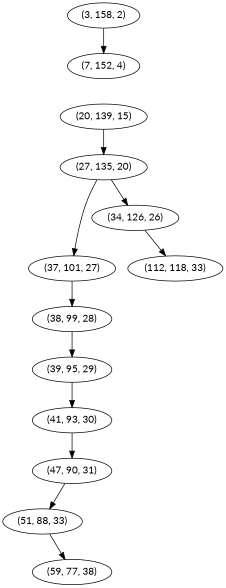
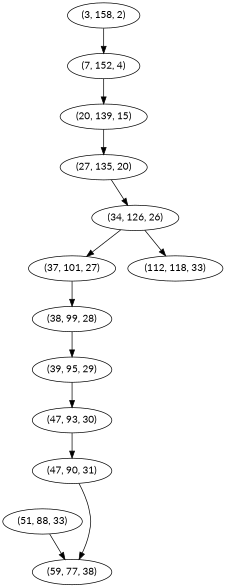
edge "(7, 152, 4)" -> "(20, 139, 15)": added
edge "(27, 135, 20)" -> "(37, 101, 27)": now "(34, 126, 26)" -> "(37, 101, 27)"
node "(41, 93, 30)": label "(41, 93, 30)" -> "(47, 93, 30)"
edge "(47, 90, 31)" -> "(51, 88, 33)": now "(47, 90, 31)" -> "(59, 77, 38)"
